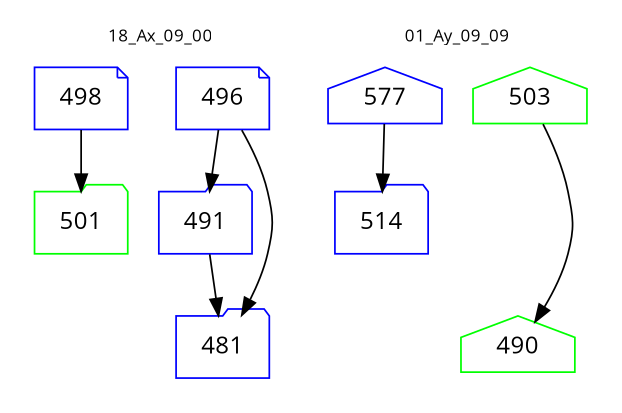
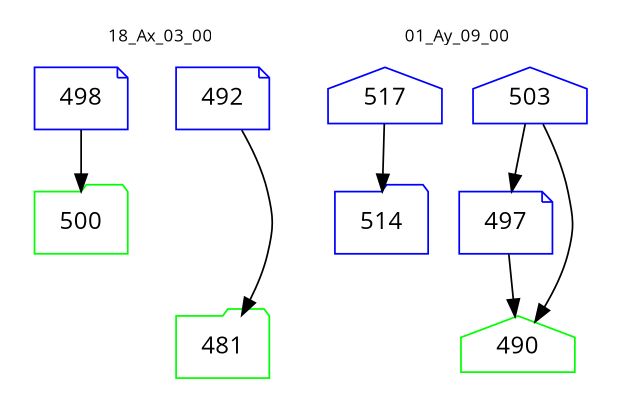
cluster "18_Ax_09_00": label "18_Ax_09_00" -> "18_Ax_03_00"
cluster "01_Ay_09_09": label "01_Ay_09_09" -> "01_Ay_09_00"
node "496": label "496" -> "492"
node "577": label "577" -> "517"
node "503": color green -> blue
node "501": label "501" -> "500"
node "491": removed
node "497": added
node "481": color blue -> green
